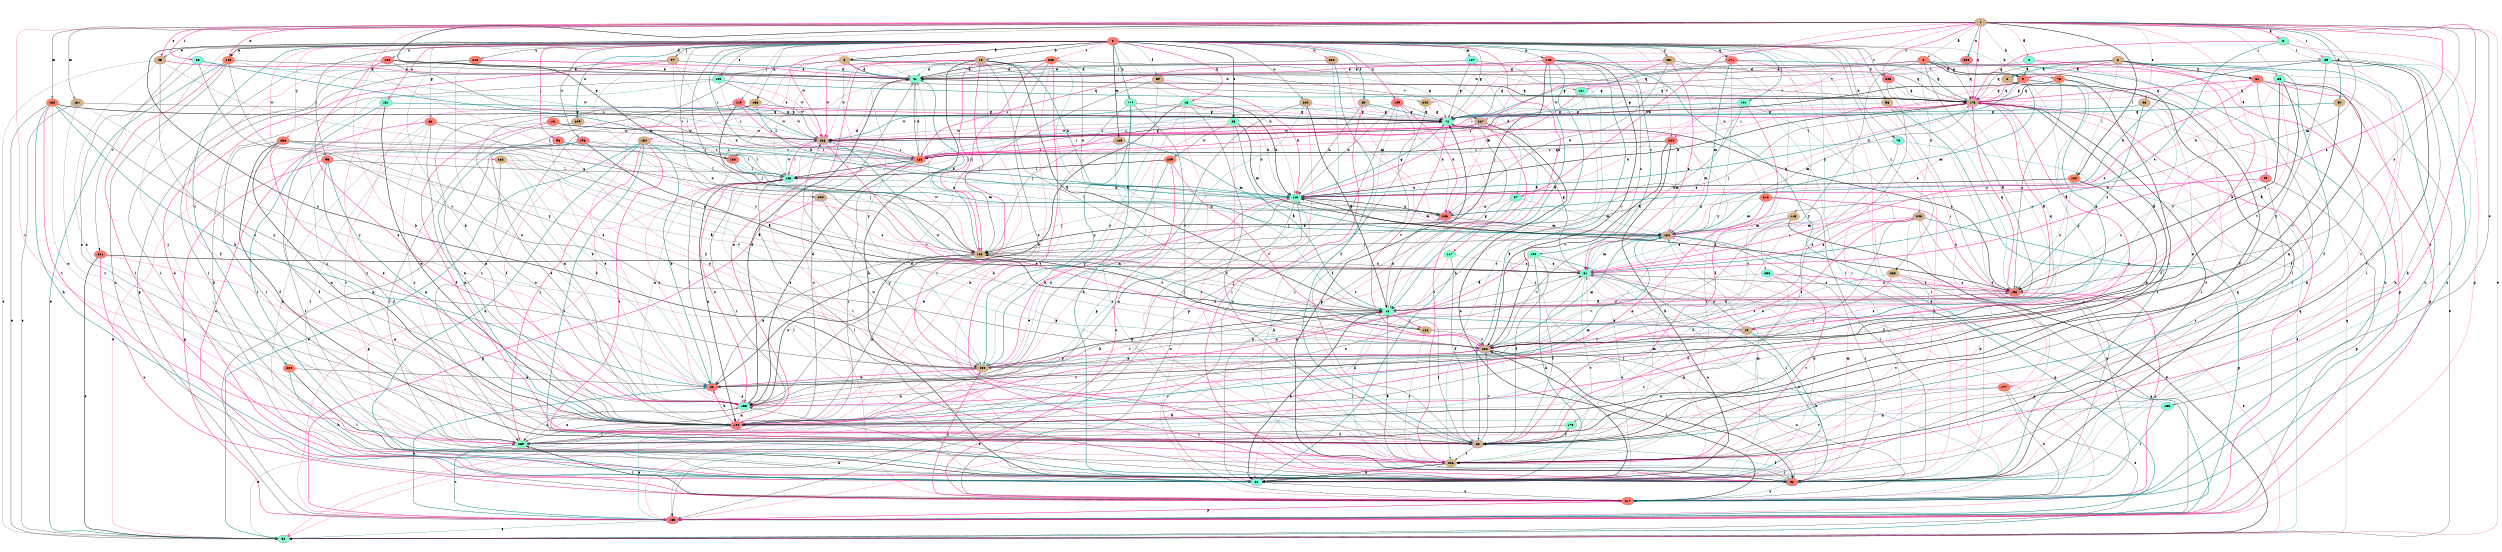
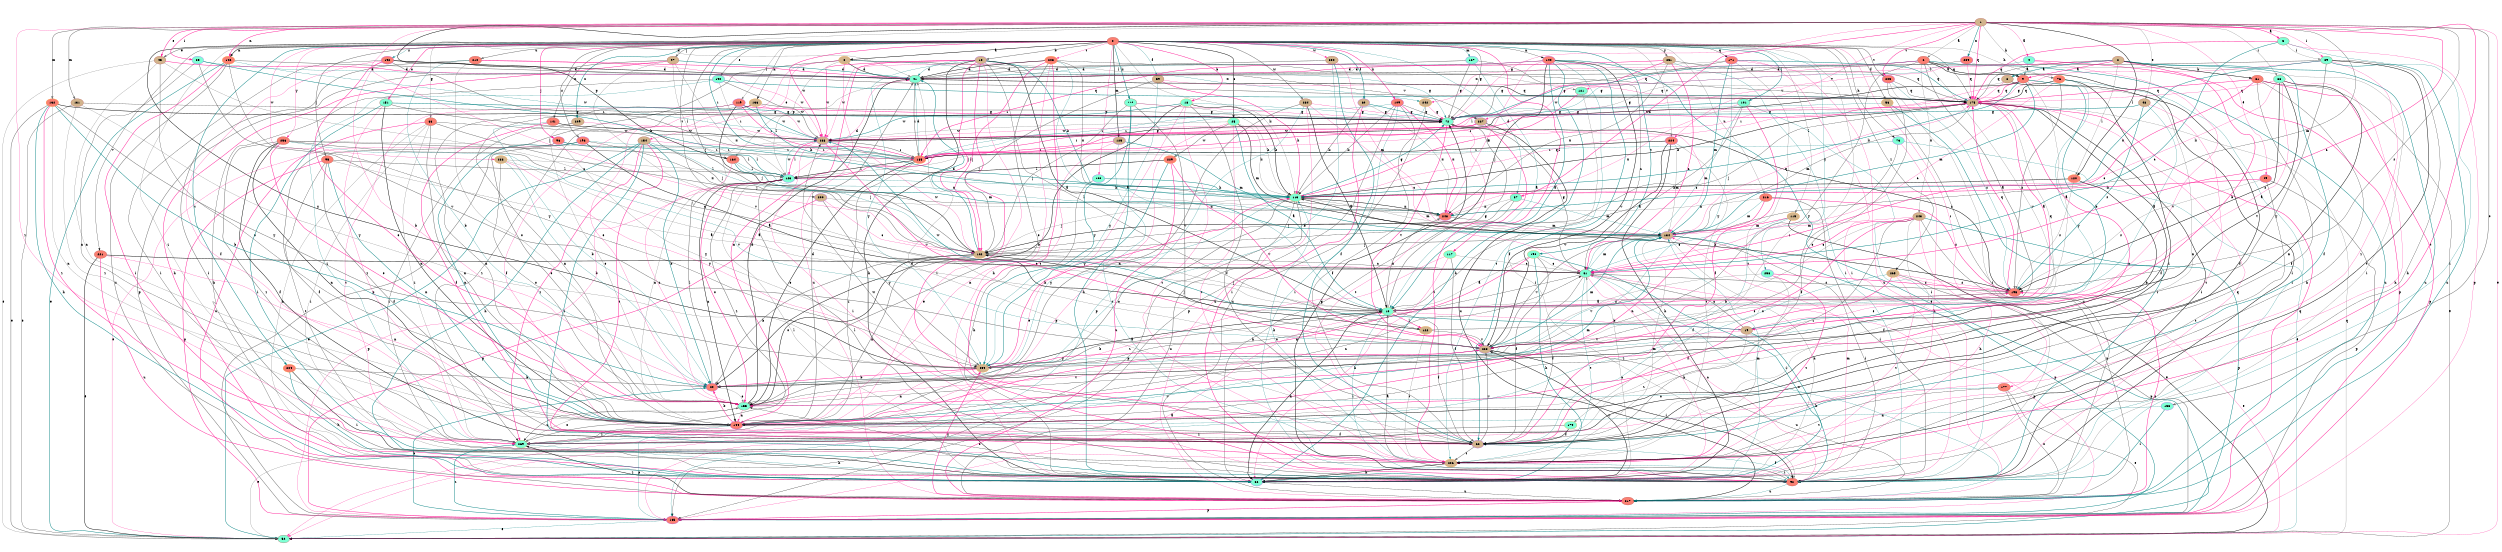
edge "0" -> "141": added, label "n"
node "40": removed
edge "0" -> "117": label "h" -> "l"
edge "151" -> "102": added, label "j"
node "163": added
